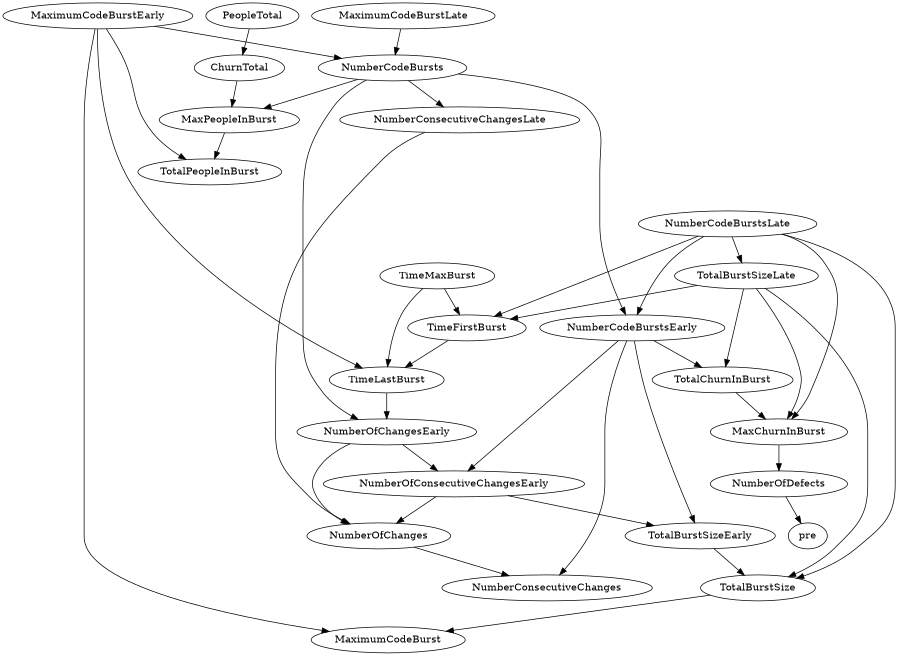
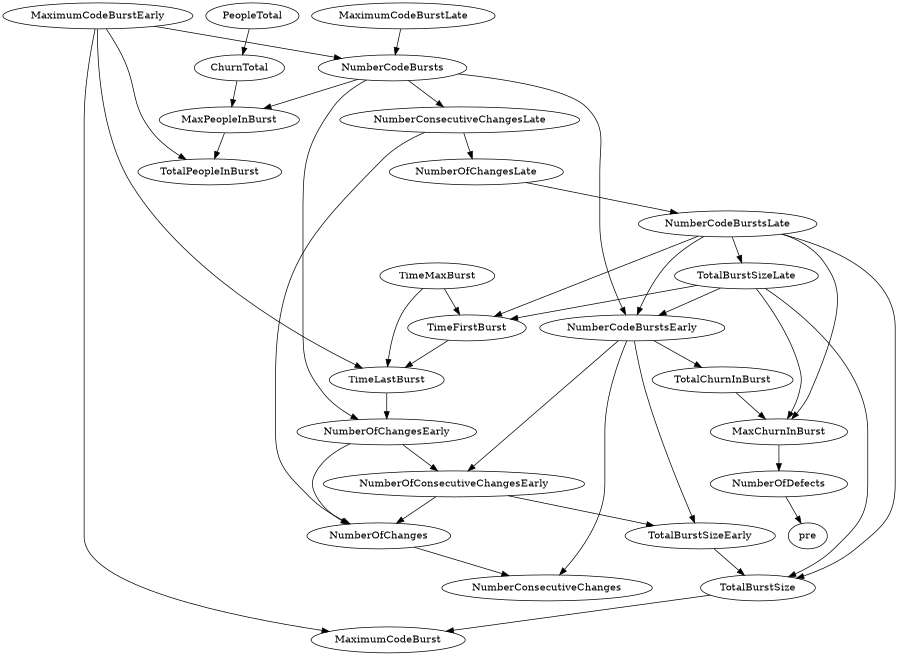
node "NumberOfChangesLate": added
edge "TotalBurstSizeLate" -> "TotalChurnInBurst": now "TotalBurstSizeLate" -> "NumberCodeBurstsEarly"
